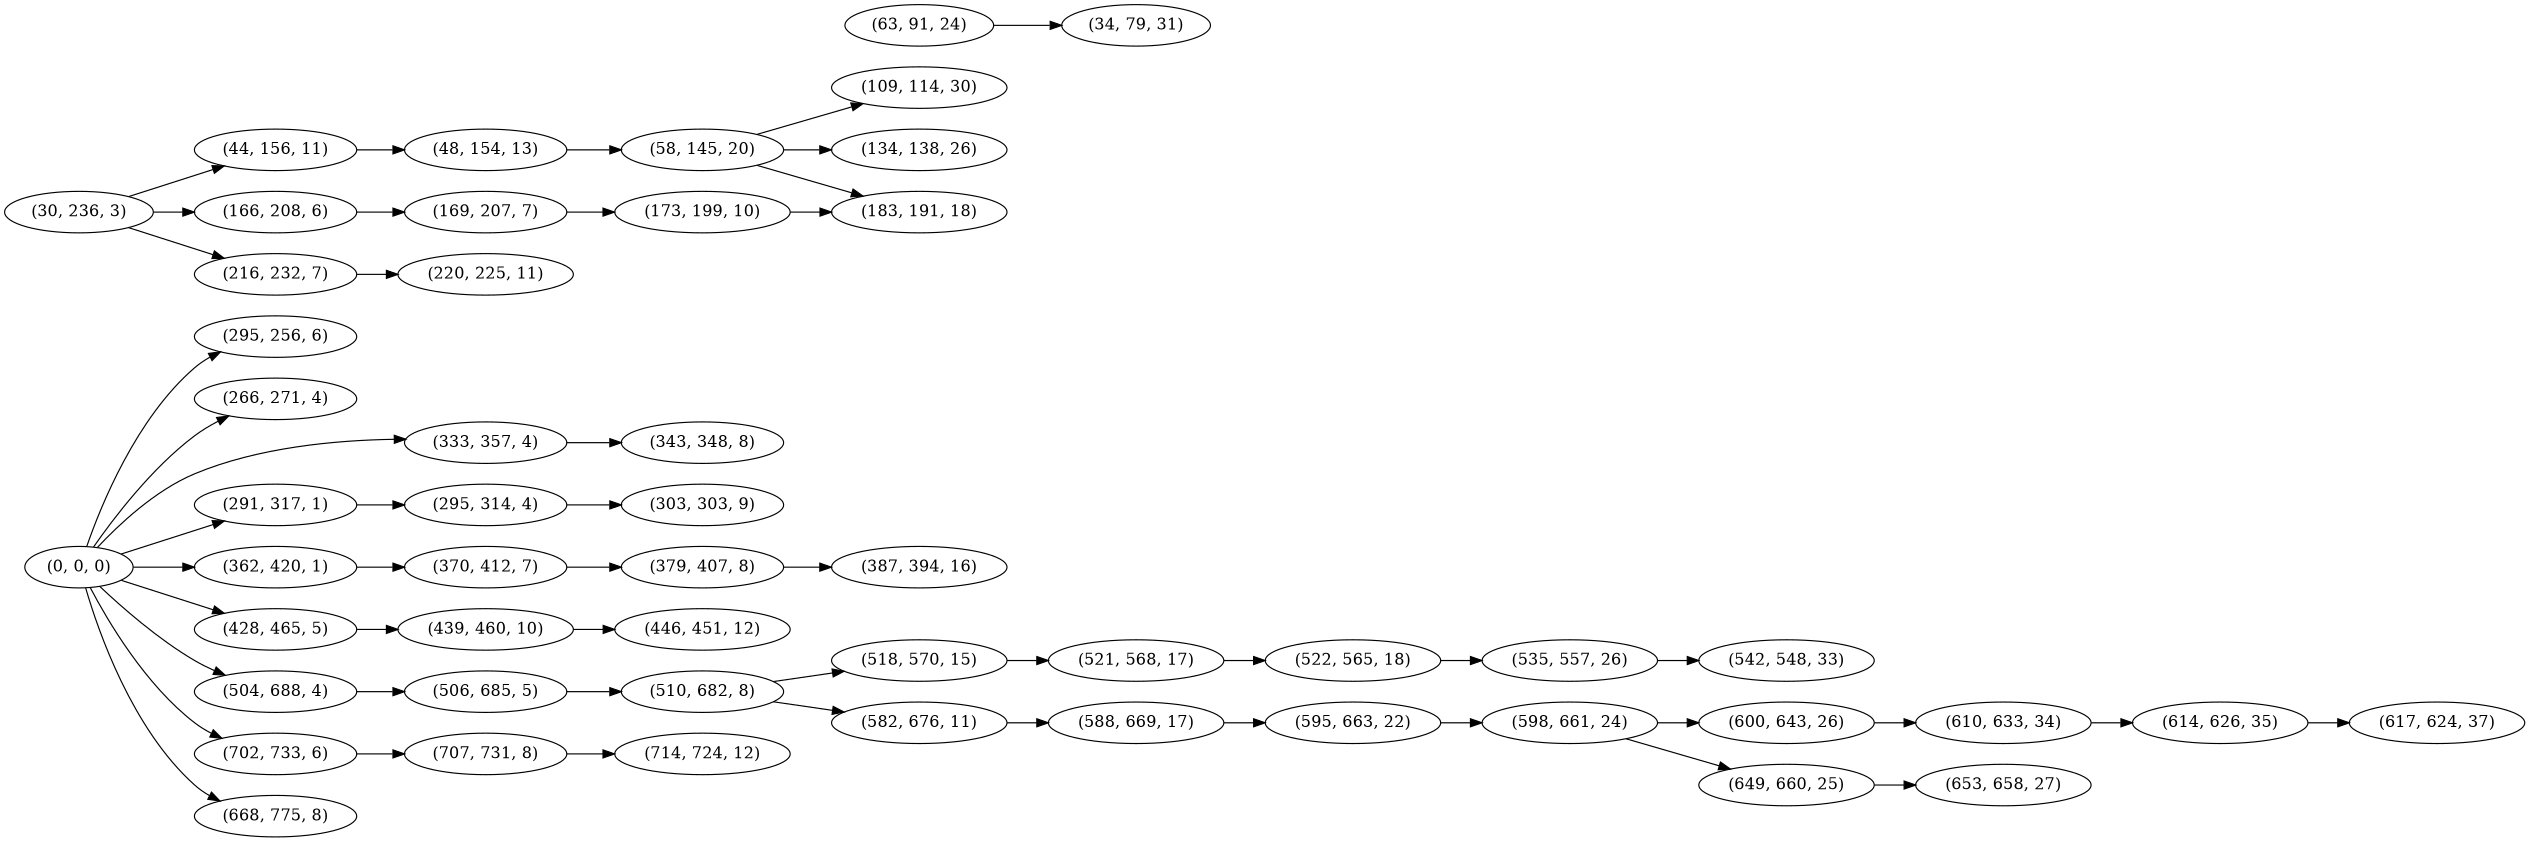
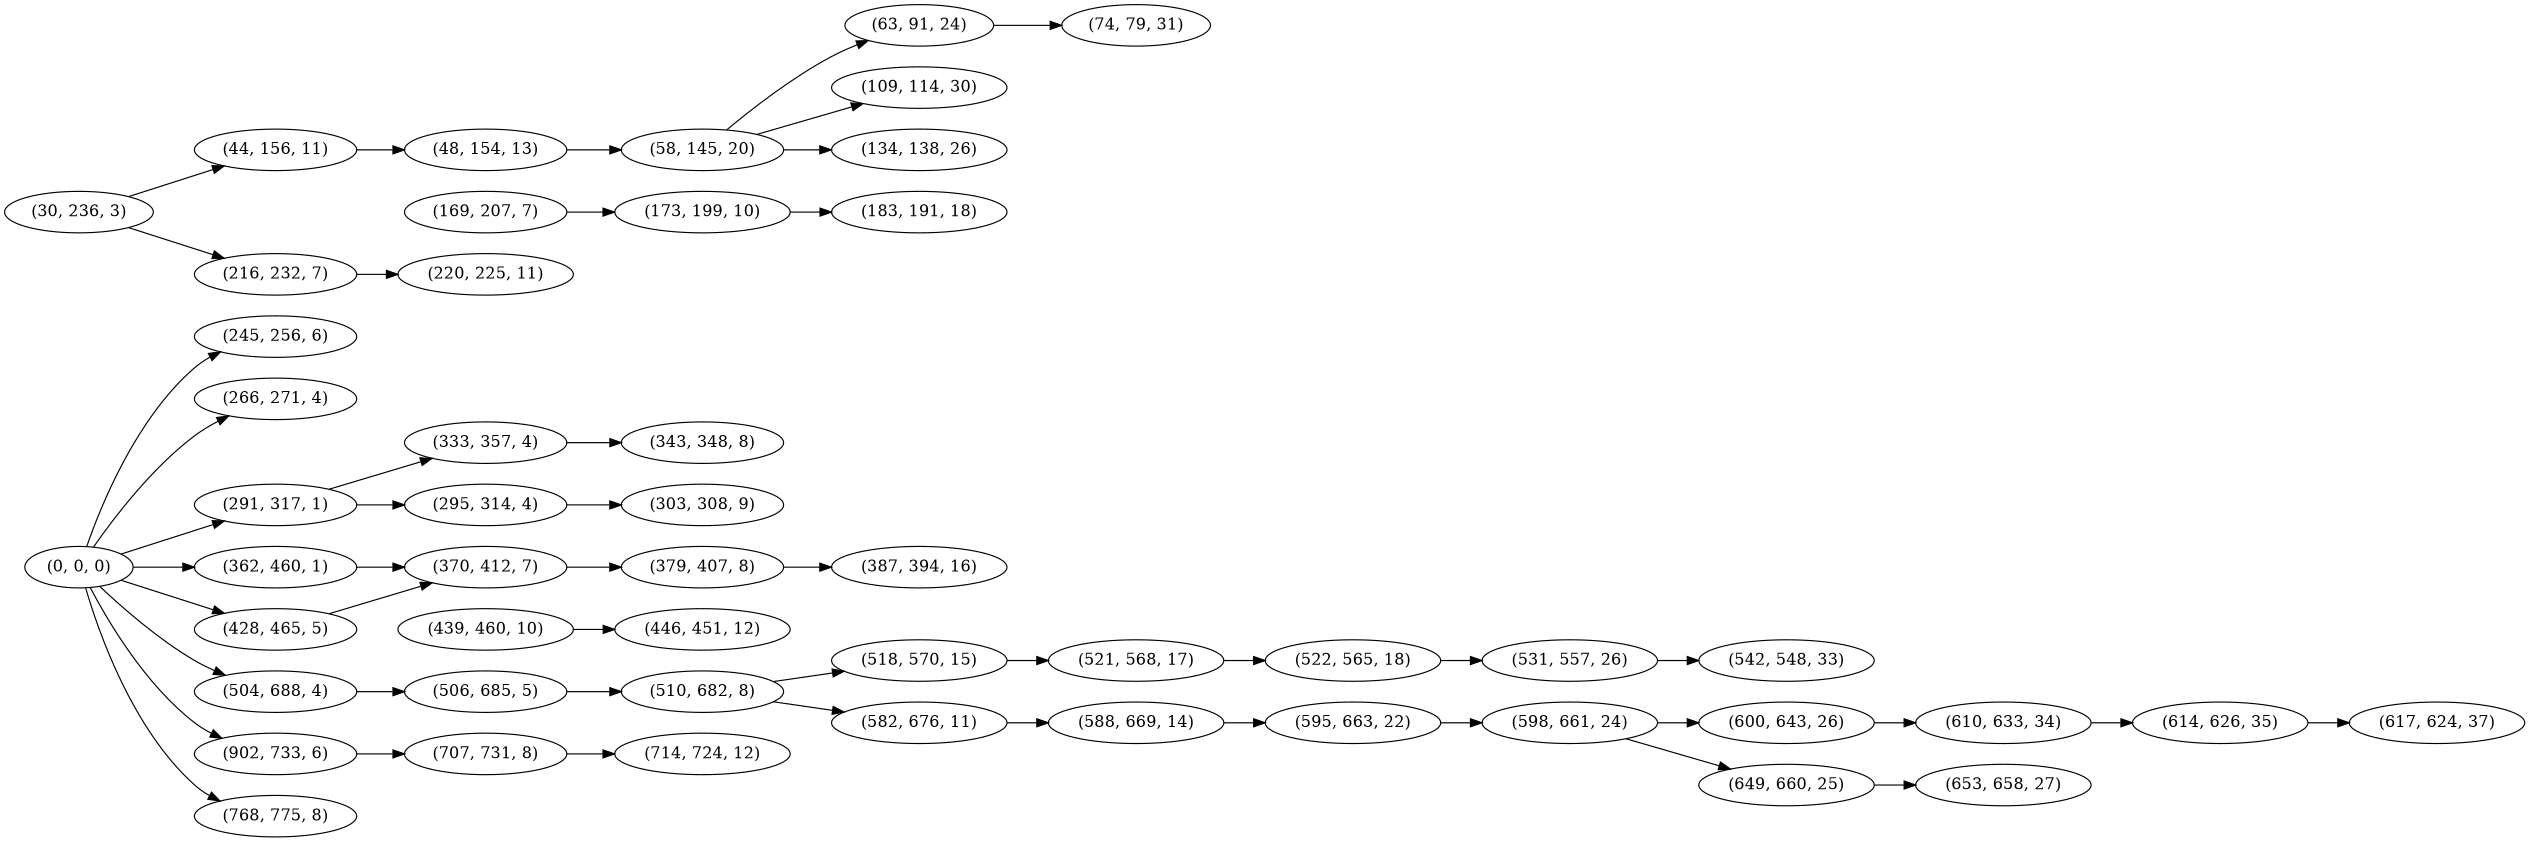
node "(34, 79, 31)": label "(34, 79, 31)" -> "(74, 79, 31)"
edge "(58, 145, 20)" -> "(183, 191, 18)": now "(58, 145, 20)" -> "(63, 91, 24)"
node "(166, 208, 6)": removed
node "(295, 256, 6)": label "(295, 256, 6)" -> "(245, 256, 6)"
edge "(0, 0, 0)" -> "(333, 357, 4)": now "(291, 317, 1)" -> "(333, 357, 4)"
node "(303, 303, 9)": label "(303, 303, 9)" -> "(303, 308, 9)"
node "(362, 420, 1)": label "(362, 420, 1)" -> "(362, 460, 1)"
edge "(428, 465, 5)" -> "(439, 460, 10)": now "(428, 465, 5)" -> "(370, 412, 7)"
node "(535, 557, 26)": label "(535, 557, 26)" -> "(531, 557, 26)"
node "(588, 669, 17)": label "(588, 669, 17)" -> "(588, 669, 14)"
node "(702, 733, 6)": label "(702, 733, 6)" -> "(902, 733, 6)"
node "(668, 775, 8)": label "(668, 775, 8)" -> "(768, 775, 8)"
